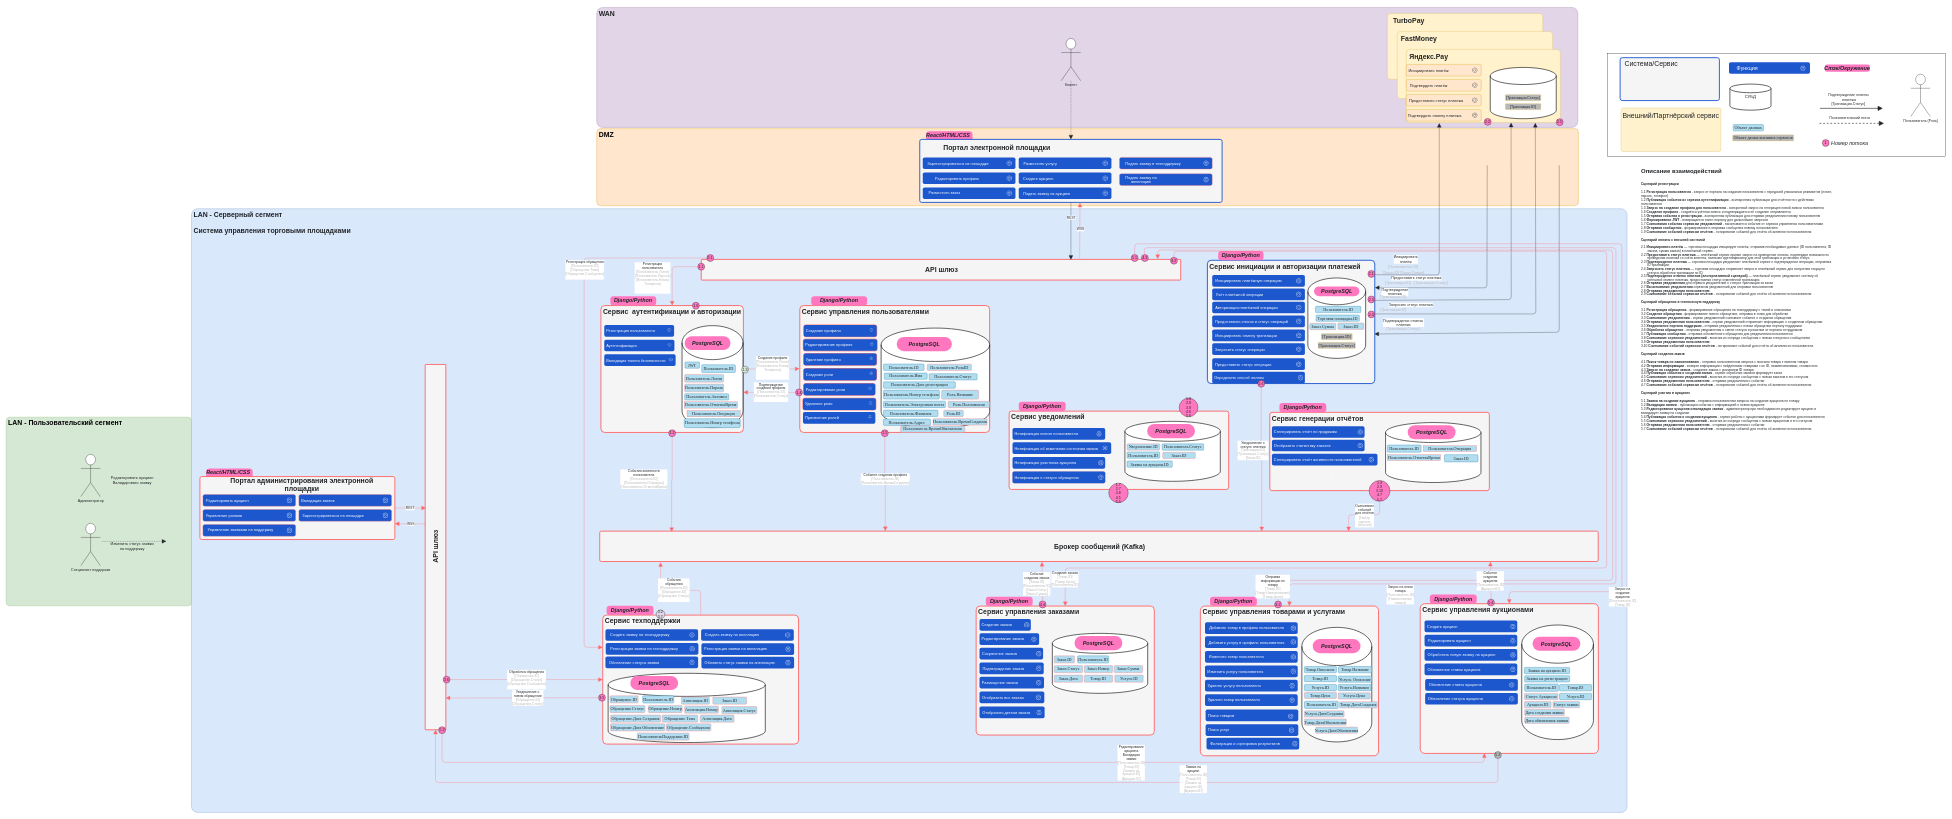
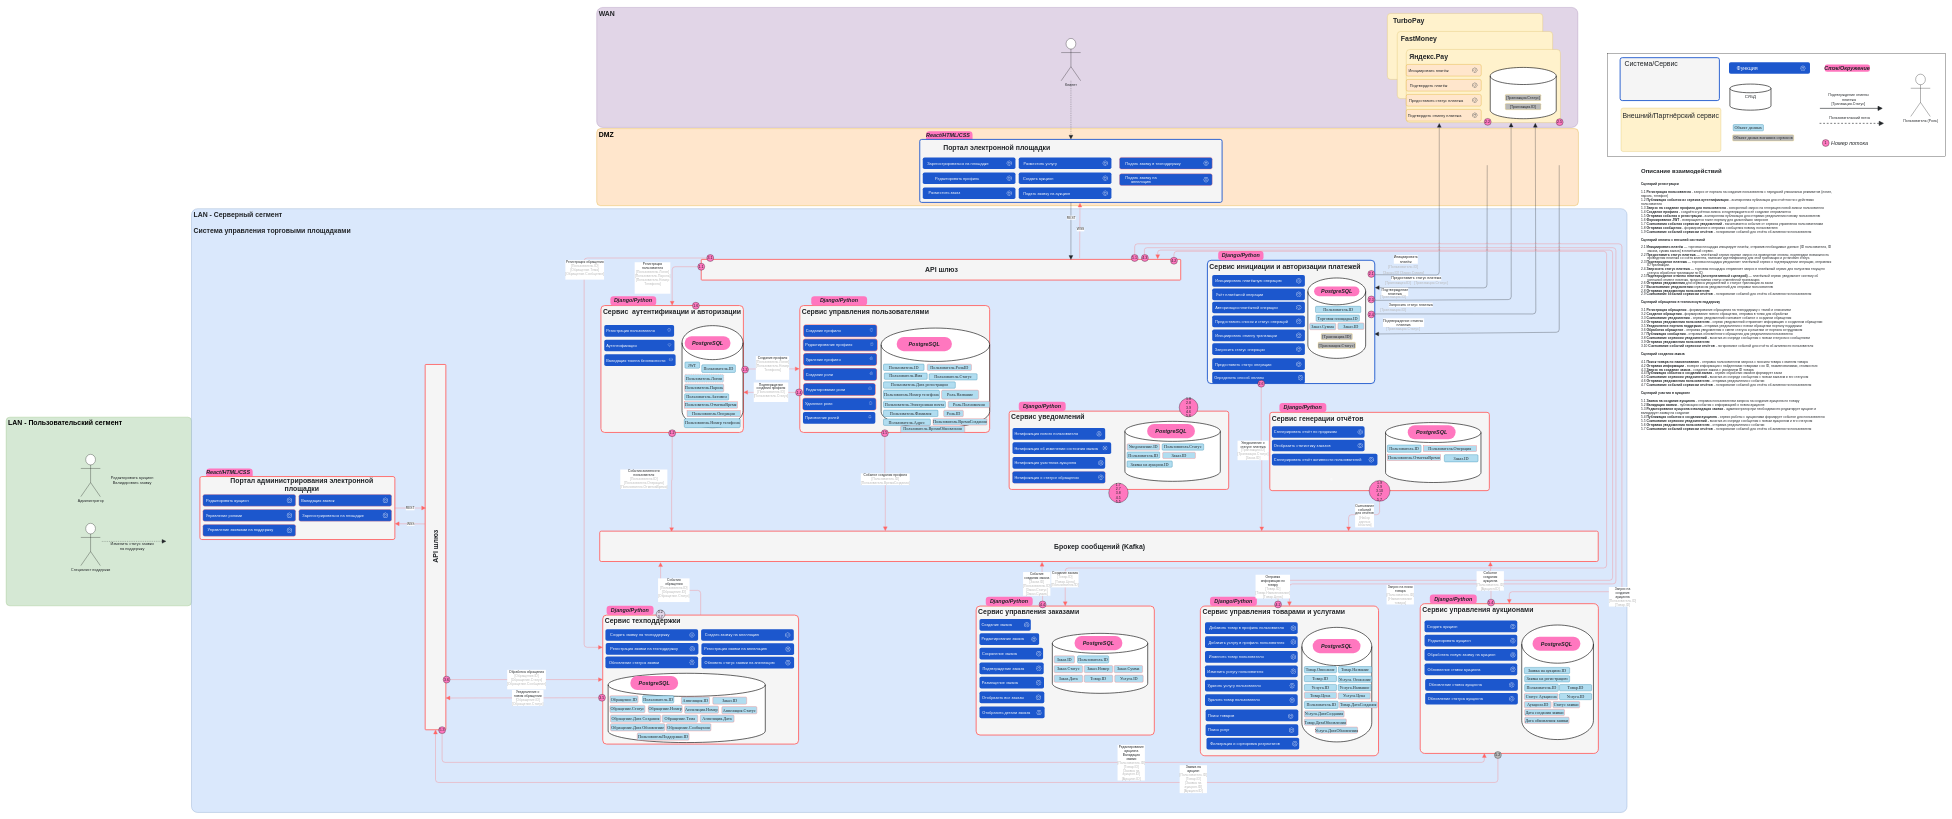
node "1.3": fillcolor #d5e8d4 -> #ff77bf
node "Пользователь.Логин": style solid -> dashed
